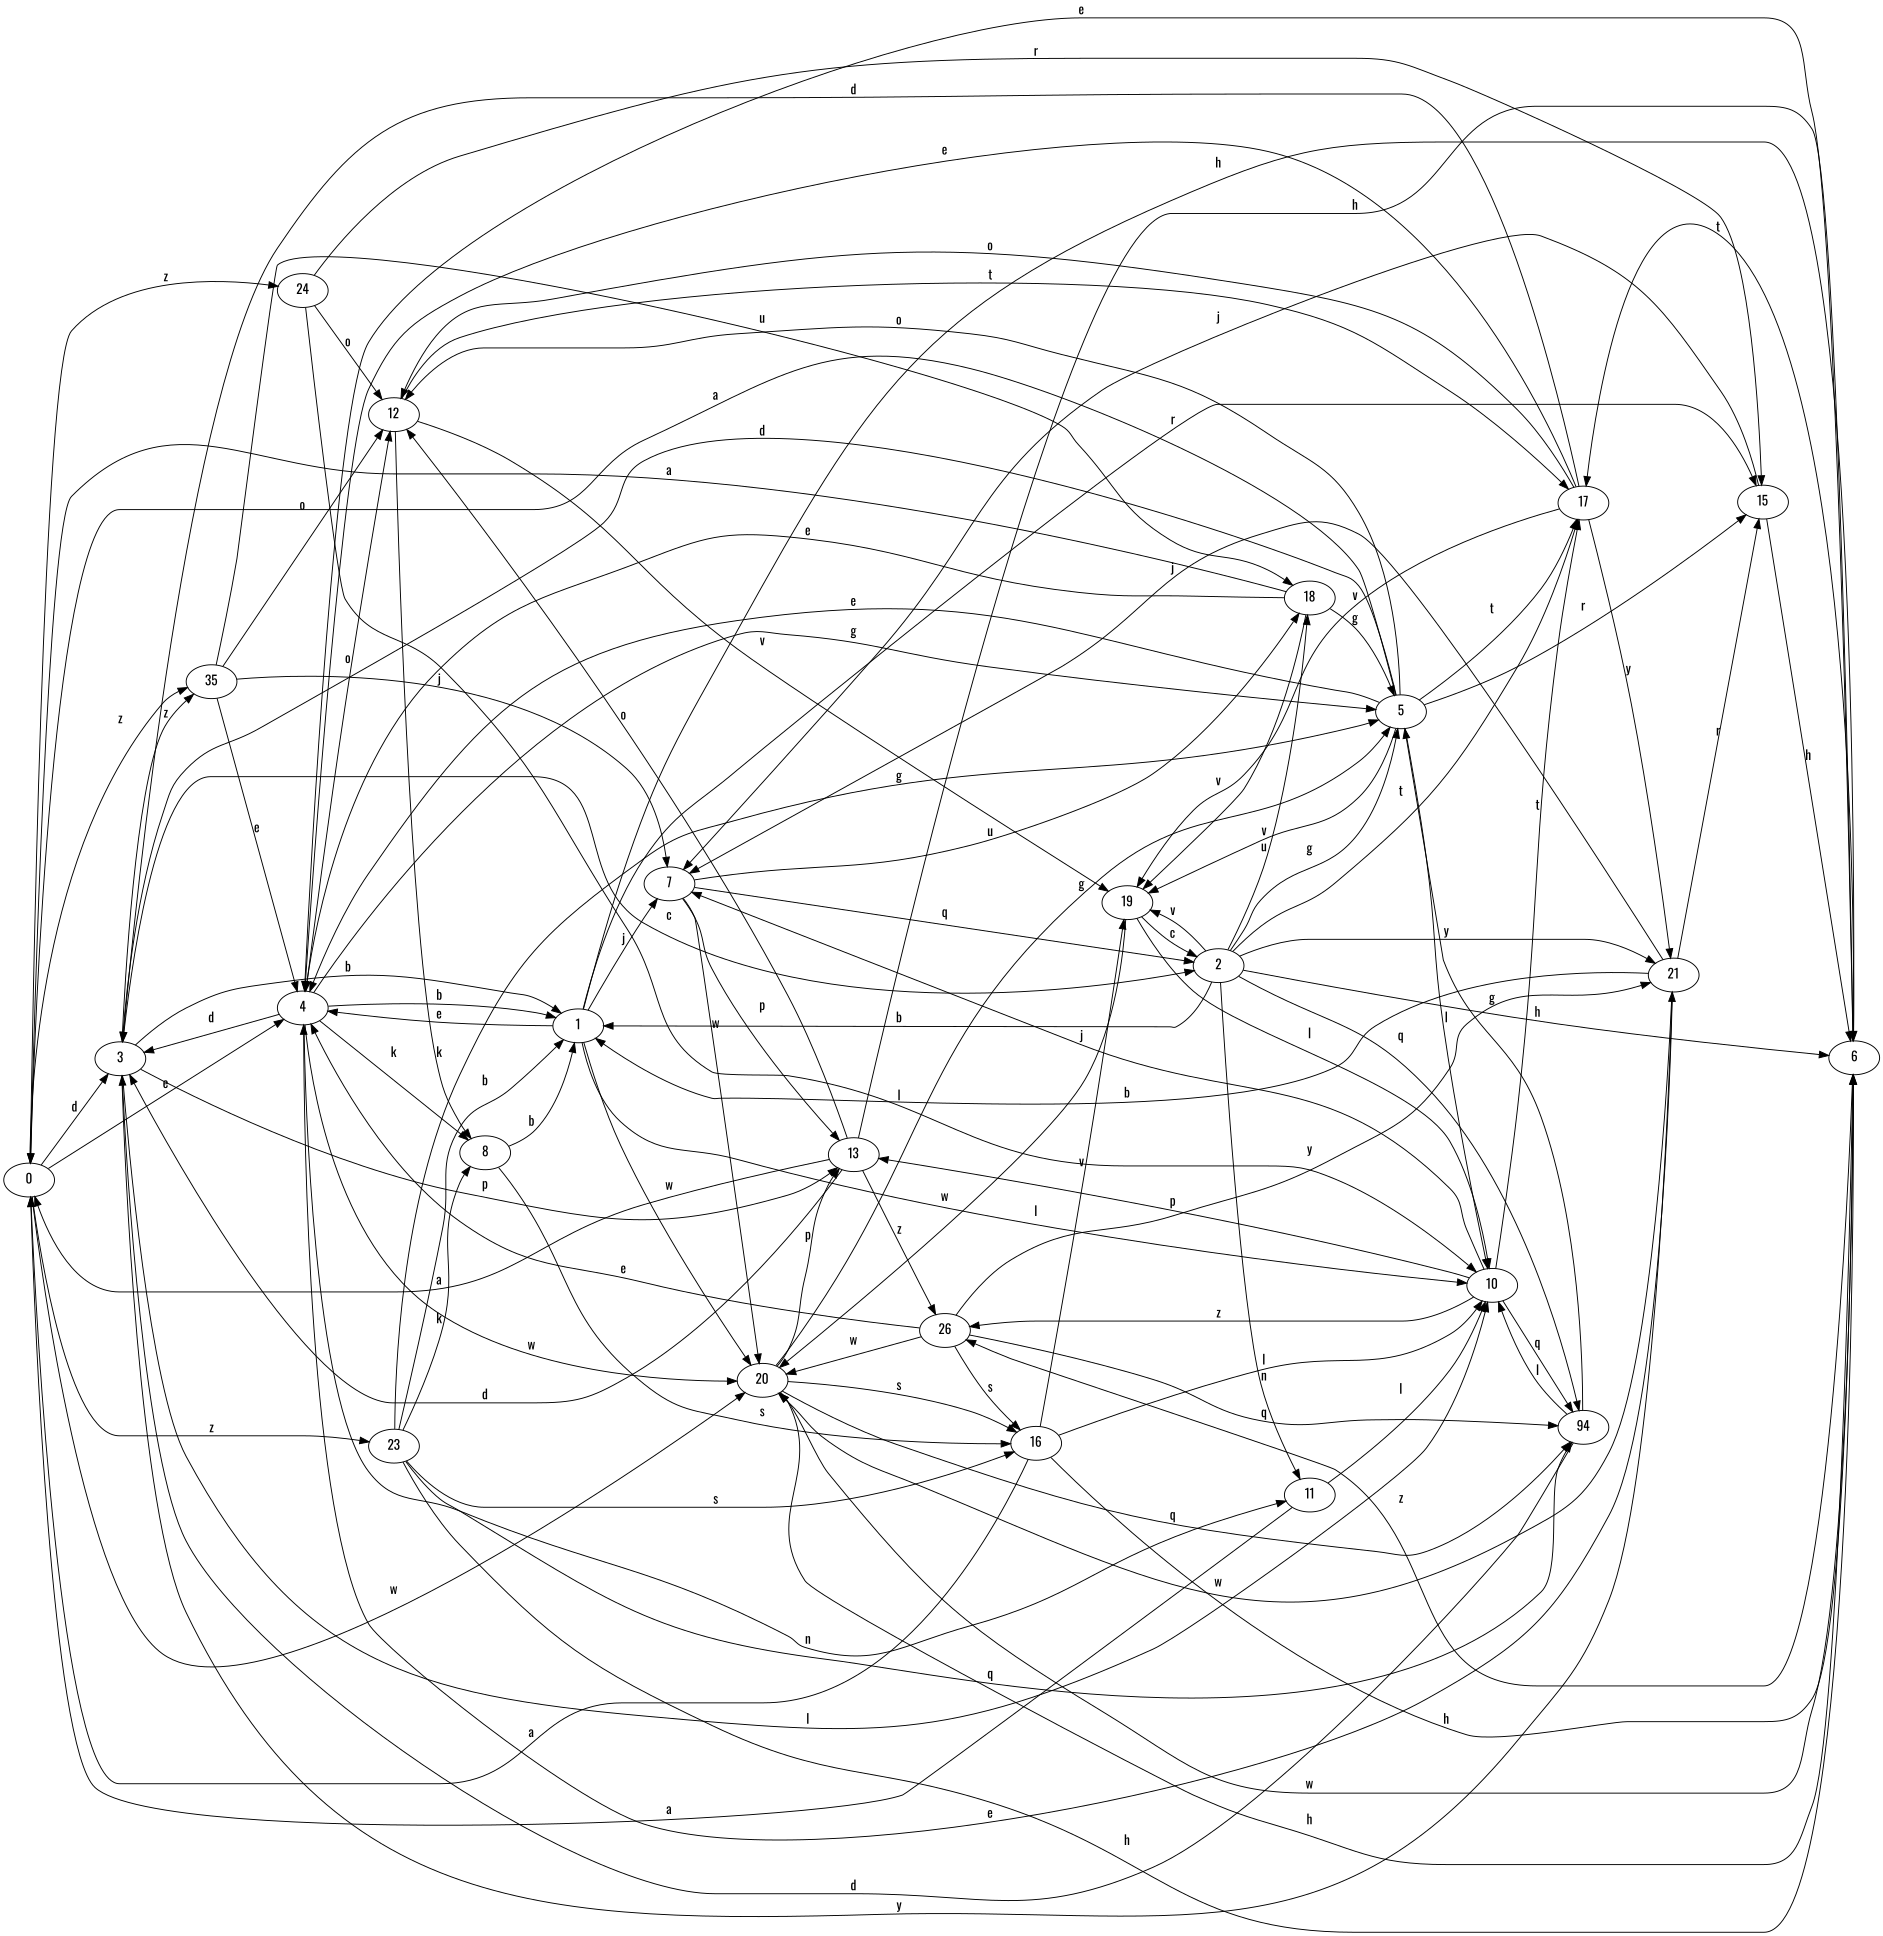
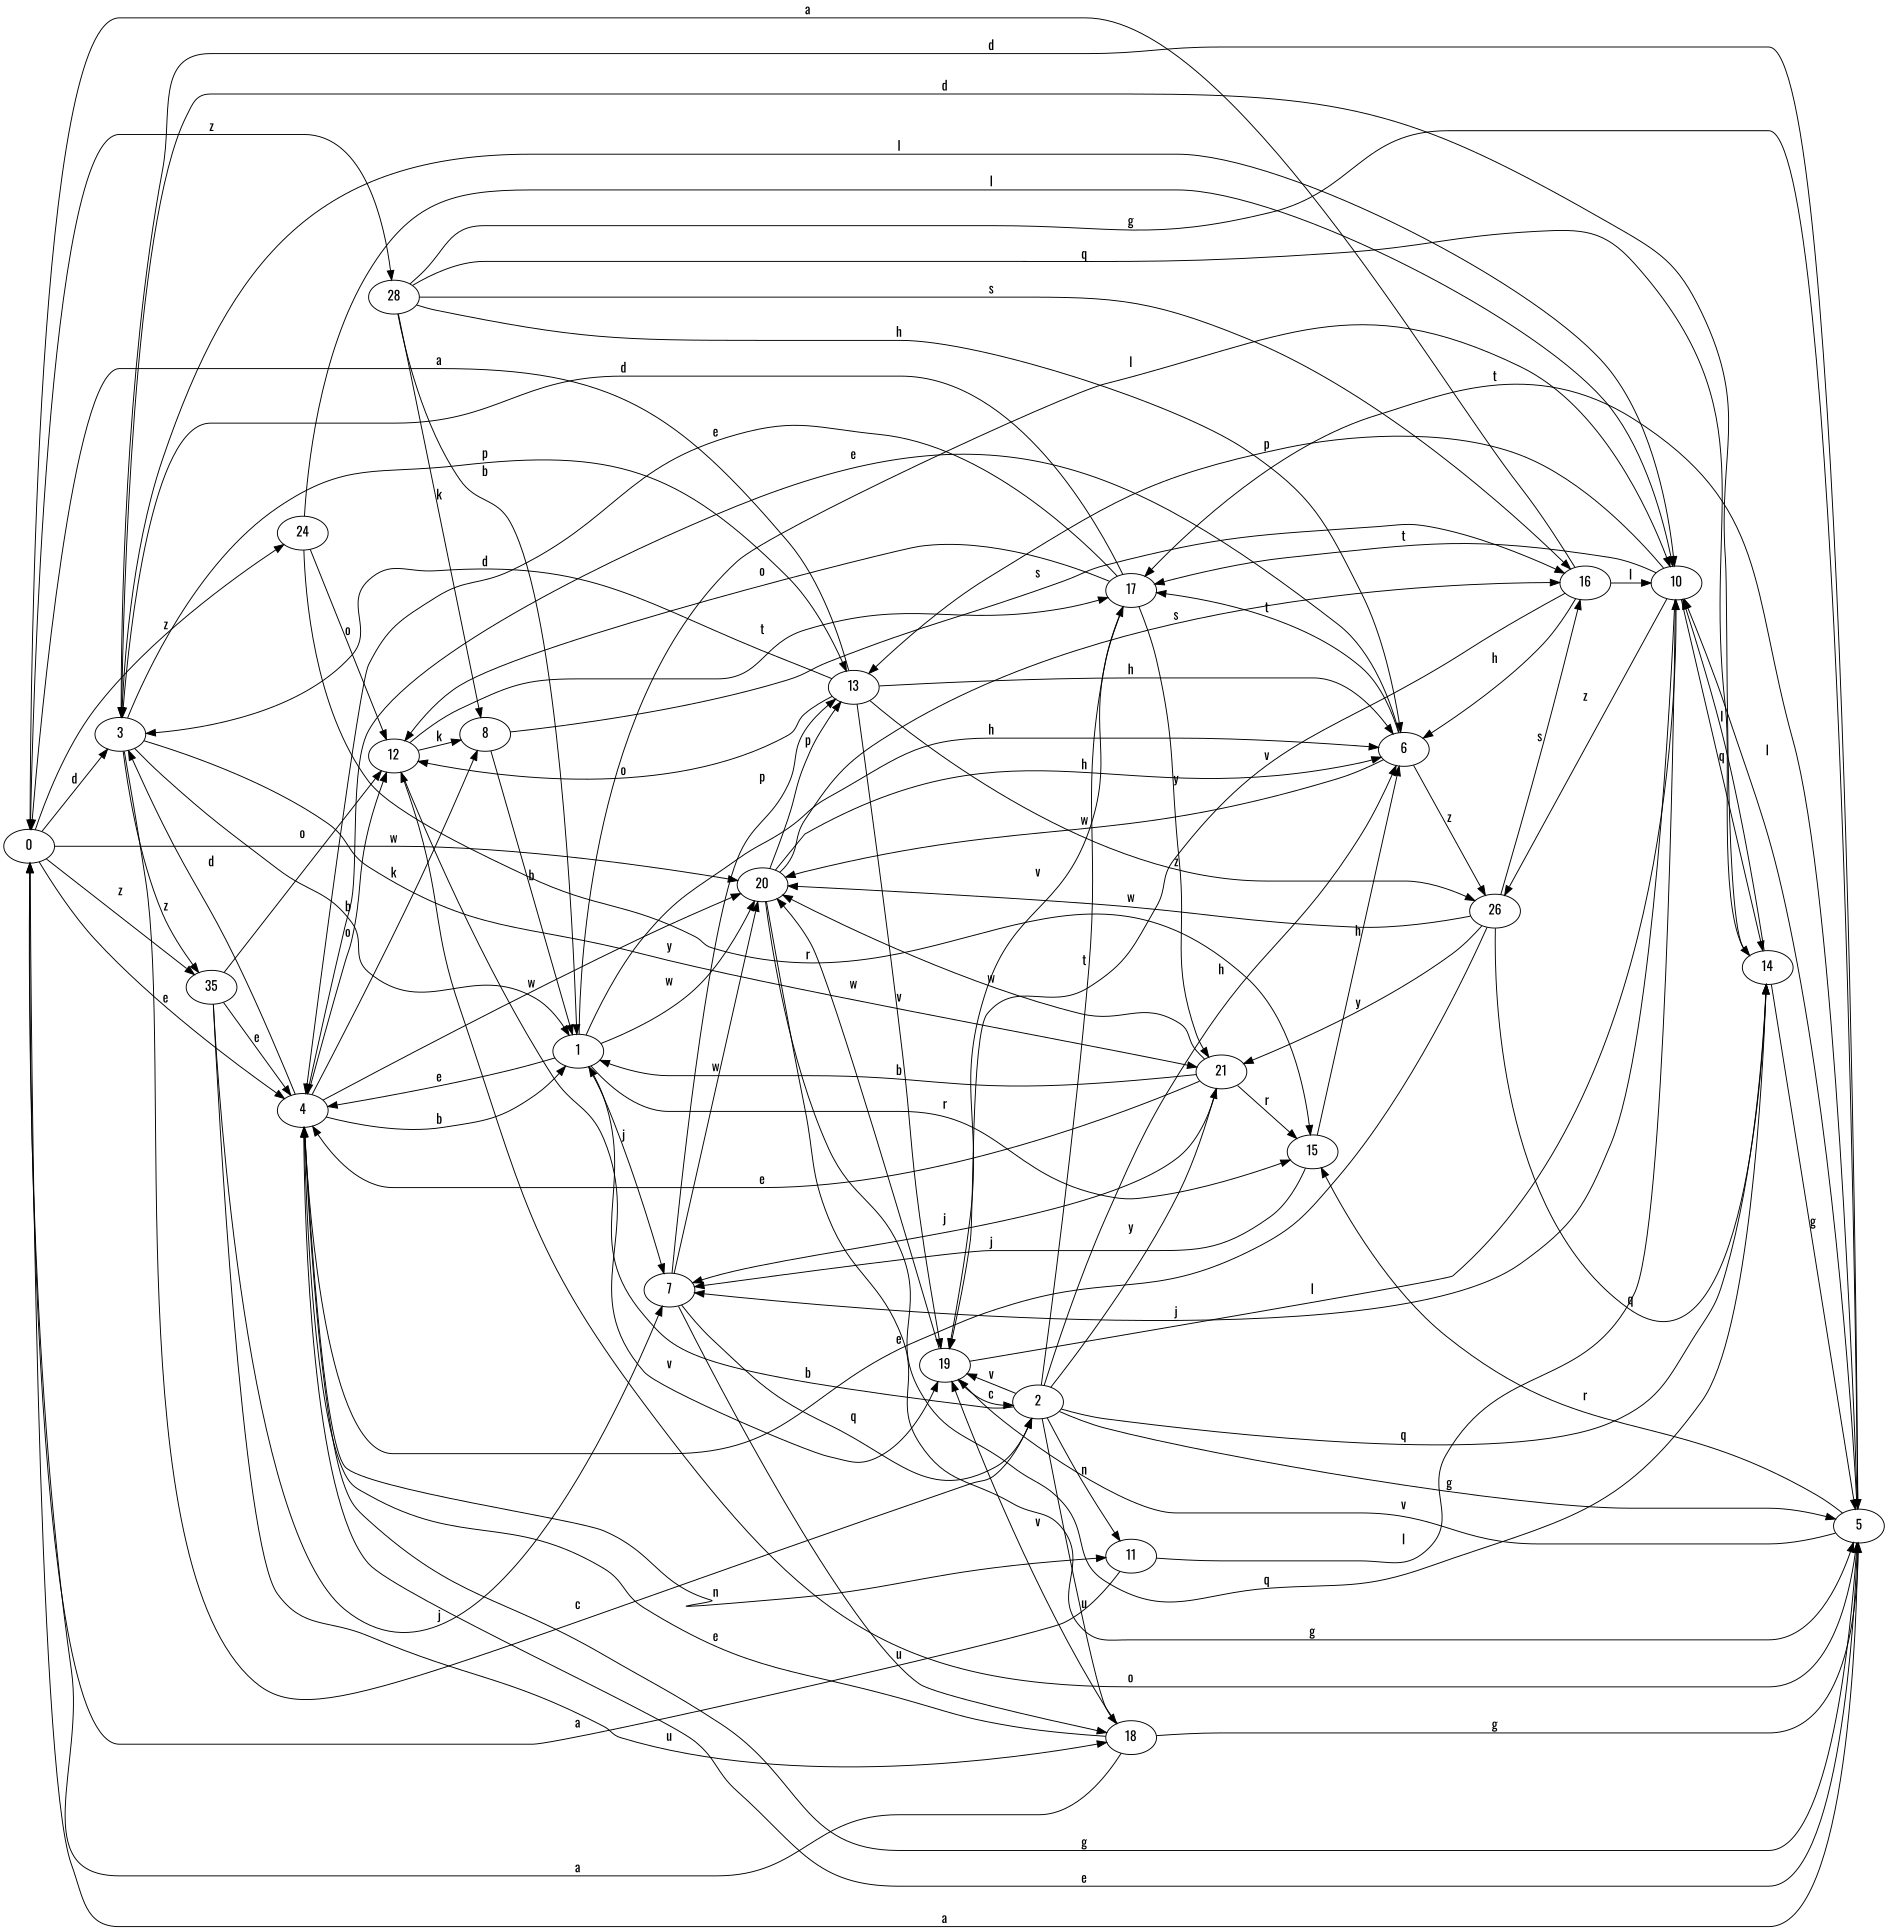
edge "13" -> "19": added, label "v"
node "94": label "94" -> "14"
node "23": label "23" -> "28"
